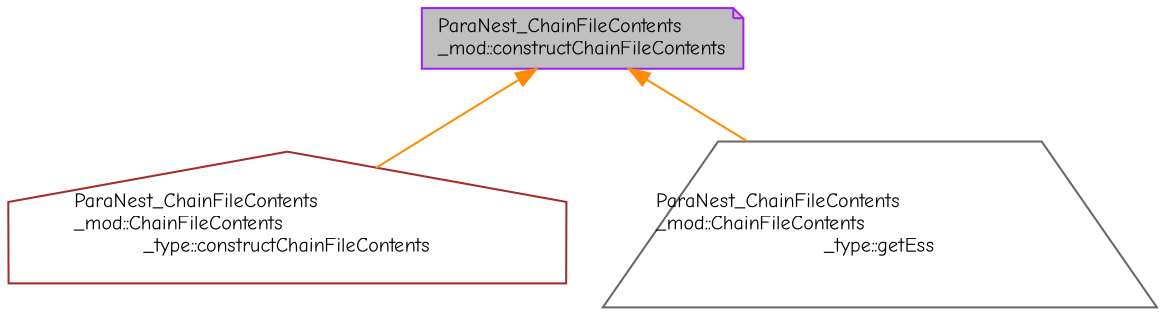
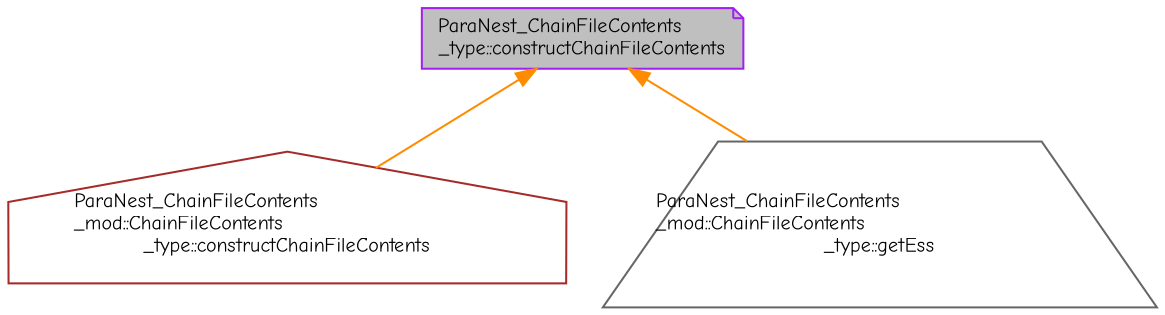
node "ParaNest_ChainFileContents _mod::constructChainFileContents": label "ParaNest_ChainFileContents _mod::constructChainFileContents" -> "ParaNest_ChainFileContents _type::constructChainFileContents"
